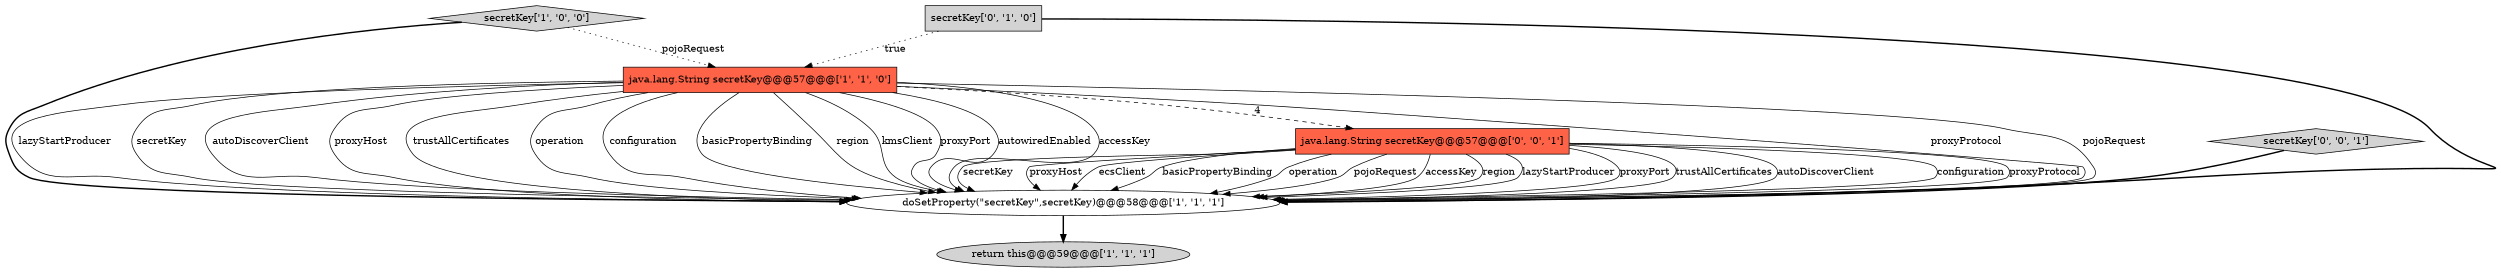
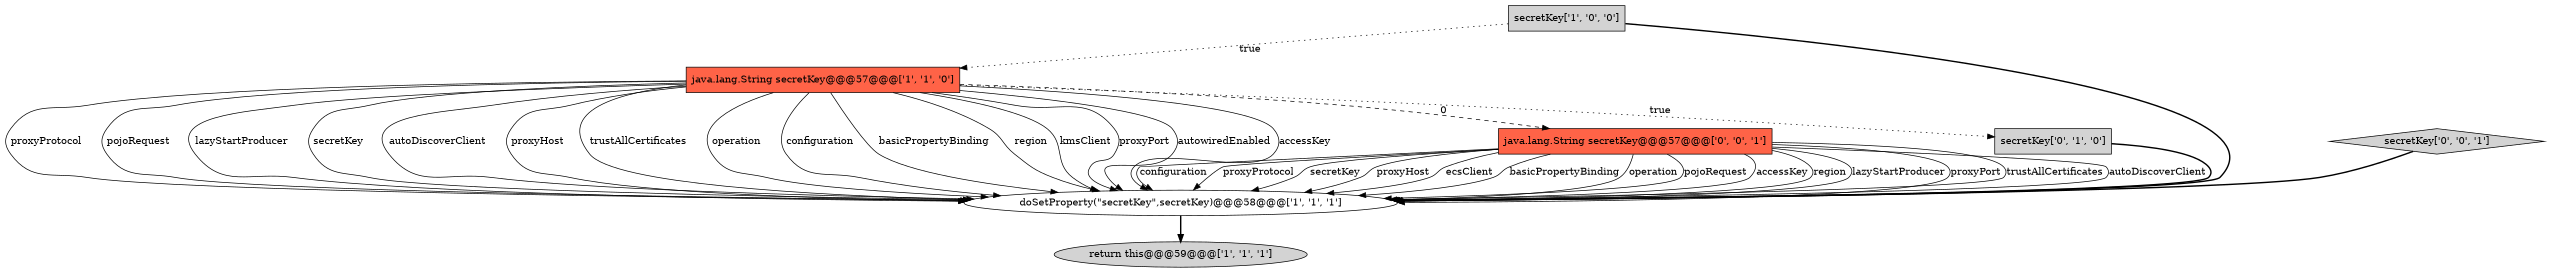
node "secretKey['1', '0', '0']": shape diamond -> box
edge "secretKey['0', '1', '0']" -> "java.lang.String secretKey@@@57@@@['1', '1', '0']": reversed
edge "secretKey['1', '0', '0']" -> "java.lang.String secretKey@@@57@@@['1', '1', '0']": label "pojoRequest" -> "true"
edge "java.lang.String secretKey@@@57@@@['1', '1', '0']" -> "java.lang.String secretKey@@@57@@@['0', '0', '1']": label "4" -> "0"
